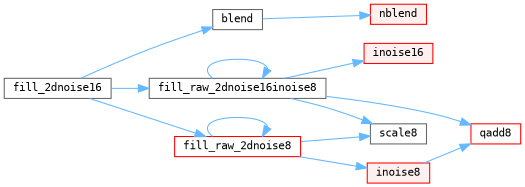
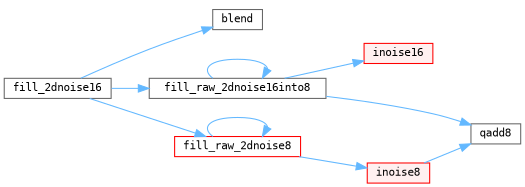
node "nblend": removed
node "fill_raw_2dnoise16inoise8": label "fill_raw_2dnoise16inoise8" -> "fill_raw_2dnoise16into8"
node "scale8": removed
node "qadd8": color red -> grey40
